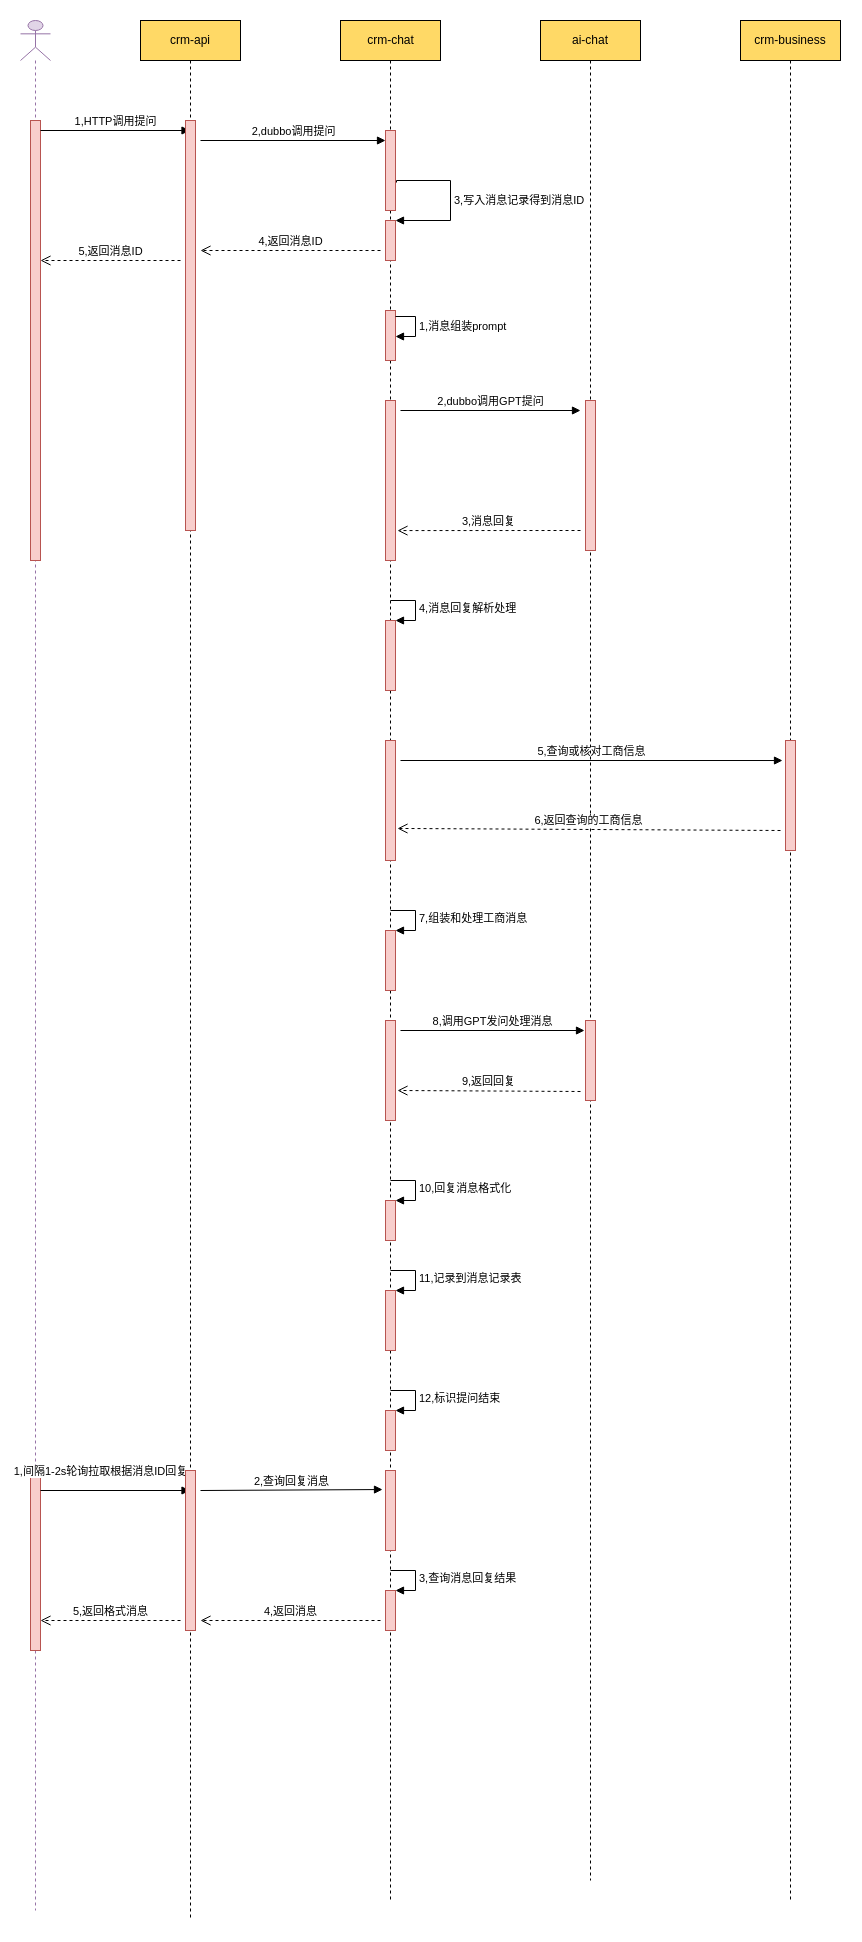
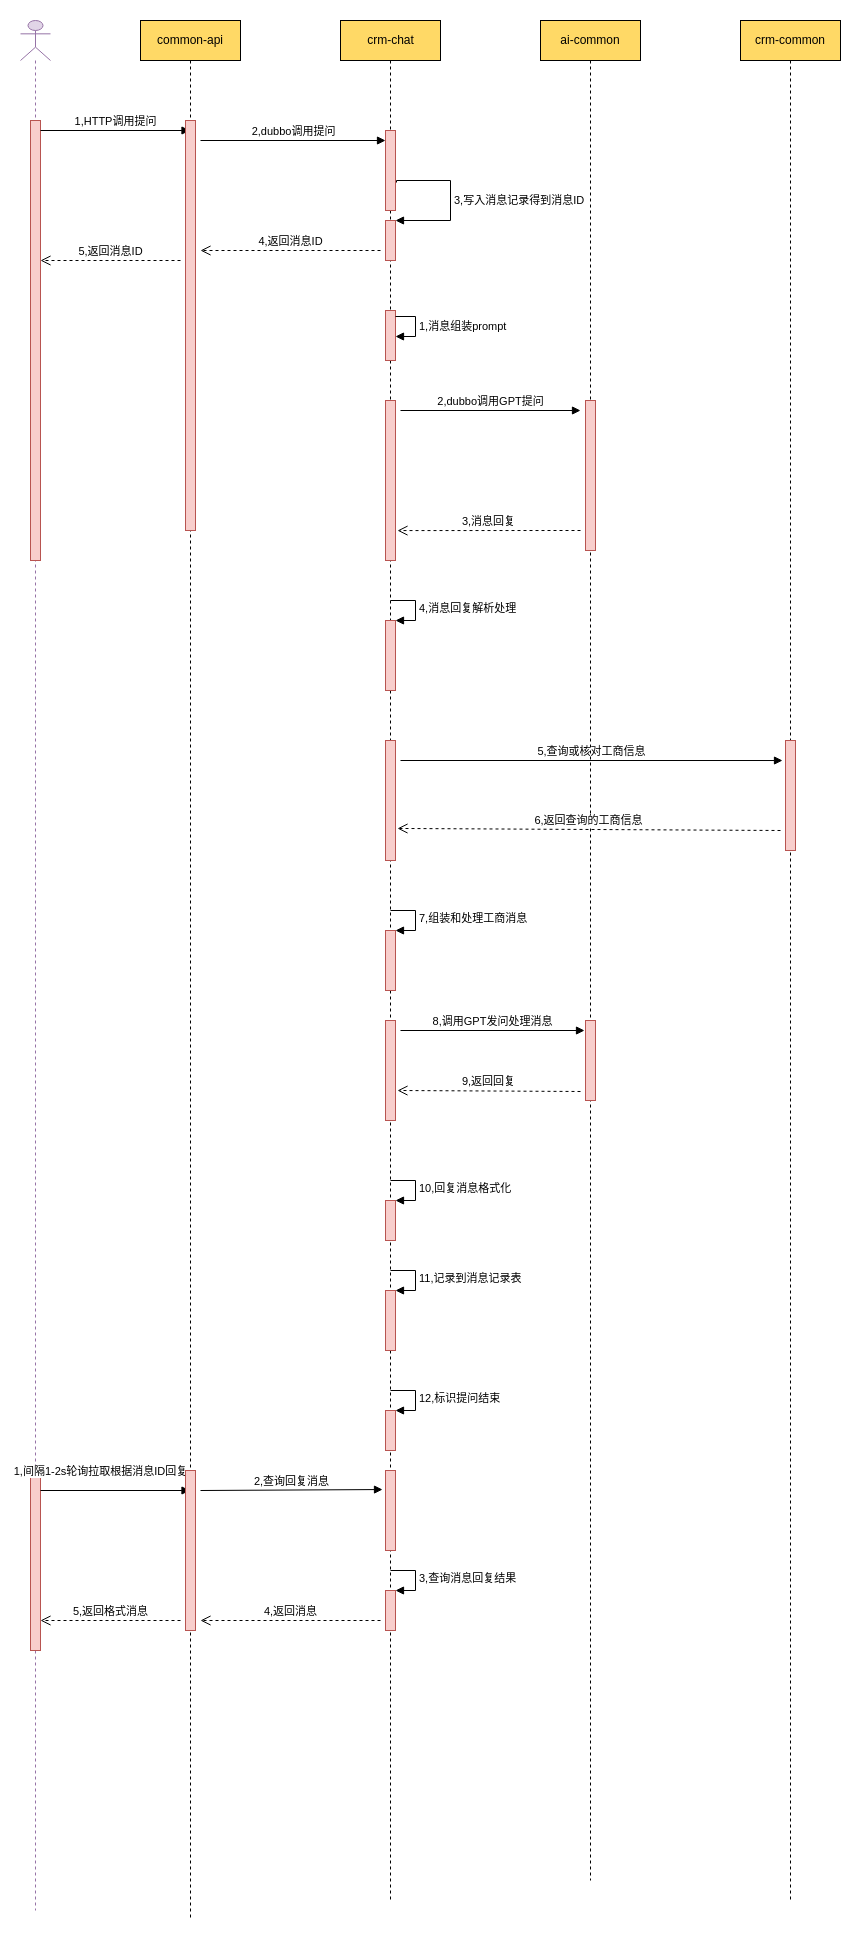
node "crm-api": label "crm-api" -> "common-api"
node "ai-chat": label "ai-chat" -> "ai-common"
node "crm-business": label "crm-business" -> "crm-common"
